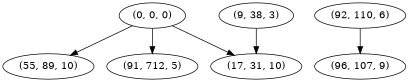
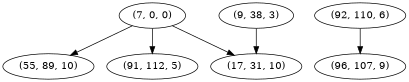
node "(0, 0, 0)": label "(0, 0, 0)" -> "(7, 0, 0)"
node "(91, 712, 5)": label "(91, 712, 5)" -> "(91, 112, 5)"
